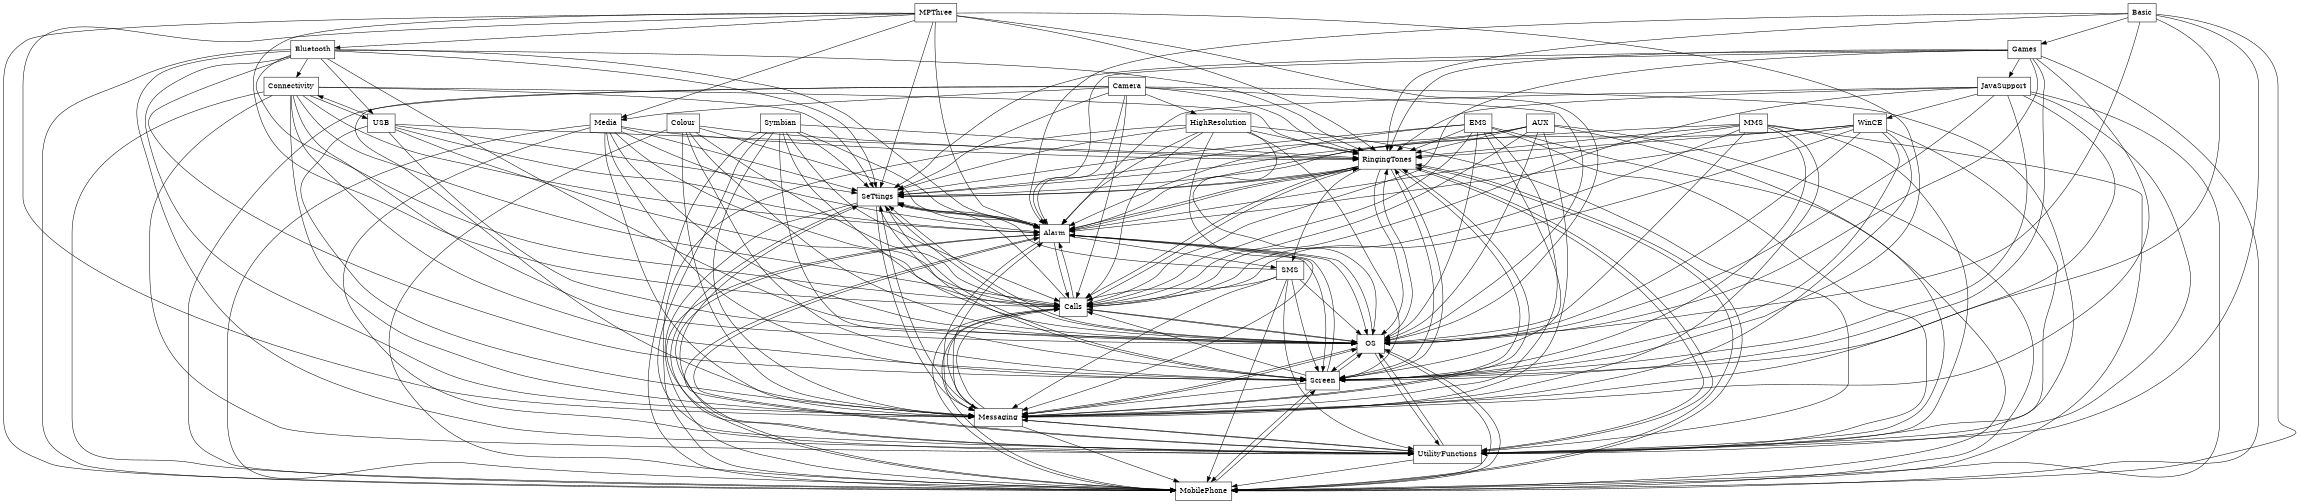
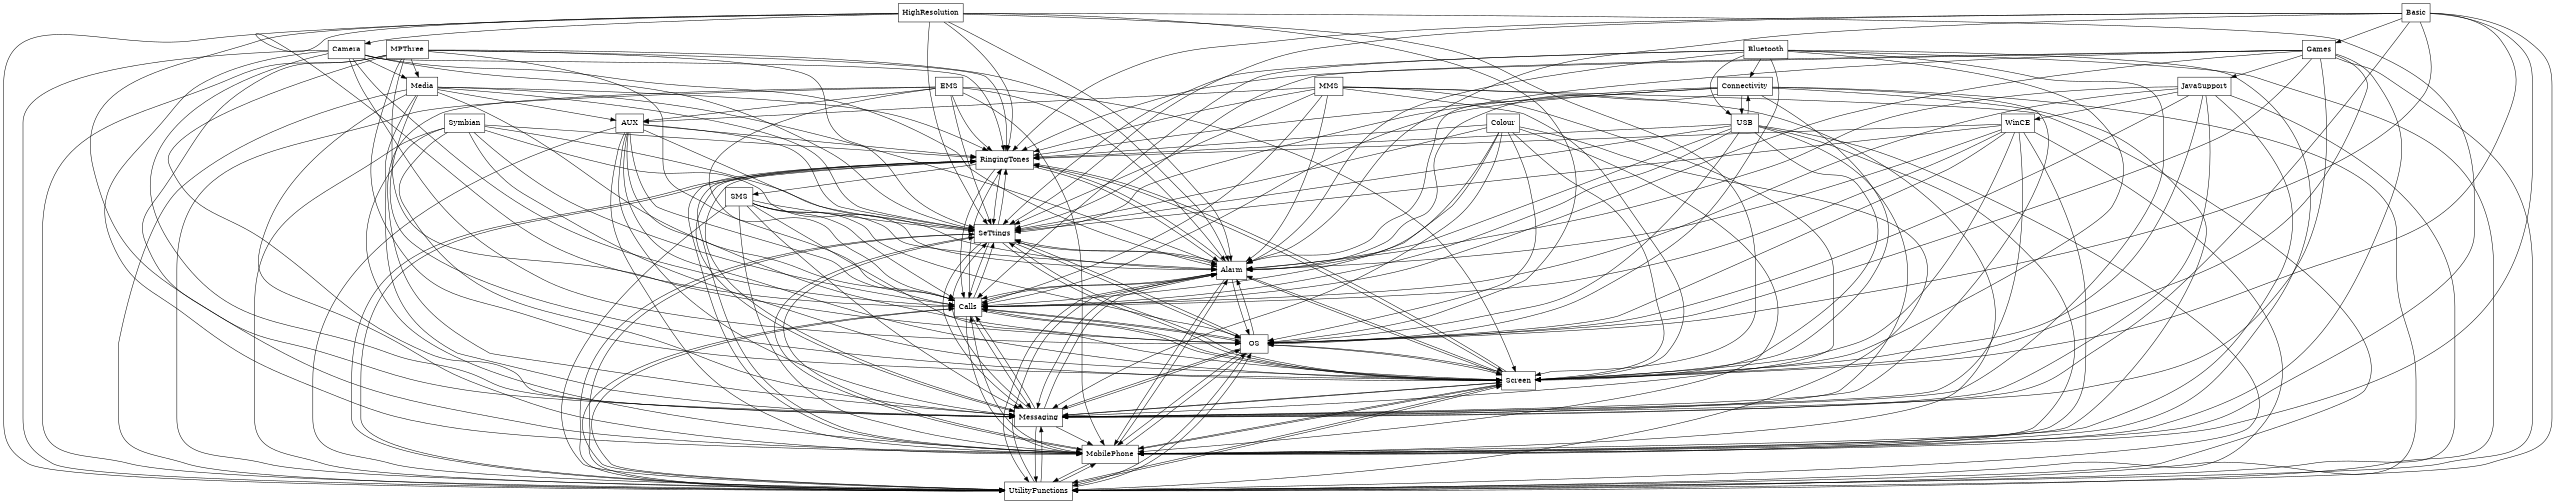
edge "Basic" -> "SeTtings": added
edge "MPThree" -> "Bluetooth": now "MPThree" -> "UtilityFunctions"
edge "Bluetooth" -> "RingingTones": removed
edge "JavaSupport" -> "RingingTones": removed
edge "Camera" -> "HighResolution": reversed
edge "Colour" -> "SeTtings": added
edge "EMS" -> "OS": now "EMS" -> "AUX"
edge "Alarm" -> "SMS": reversed
edge "RingingTones" -> "OS": removed
edge "OS" -> "RingingTones": removed
edge "SeTtings" -> "Calls": added
edge "MMS" -> "OS": now "MMS" -> "AUX"
edge "USB" -> "Screen": added
edge "Media" -> "OS": now "Media" -> "AUX"
edge "Symbian" -> "OS": removed
edge "Connectivity" -> "OS": removed
edge "AUX" -> "Screen": added
edge "Calls" -> "Screen": added
edge "MobilePhone" -> "SeTtings": added
edge "Colour" -> "UtilityFunctions": added
edge "Basic" -> "Messaging": added
edge "Messaging" -> "Screen": added
edge "USB" -> "MobilePhone": added
edge "WinCE" -> "MobilePhone": added
edge "Screen" -> "UtilityFunctions": added
edge "UtilityFunctions" -> "Screen": added
edge "UtilityFunctions" -> "Calls": added
edge "Calls" -> "UtilityFunctions": added
edge "USB" -> "UtilityFunctions": added
edge "Games" -> "UtilityFunctions": added
edge "MobilePhone" -> "UtilityFunctions": added
